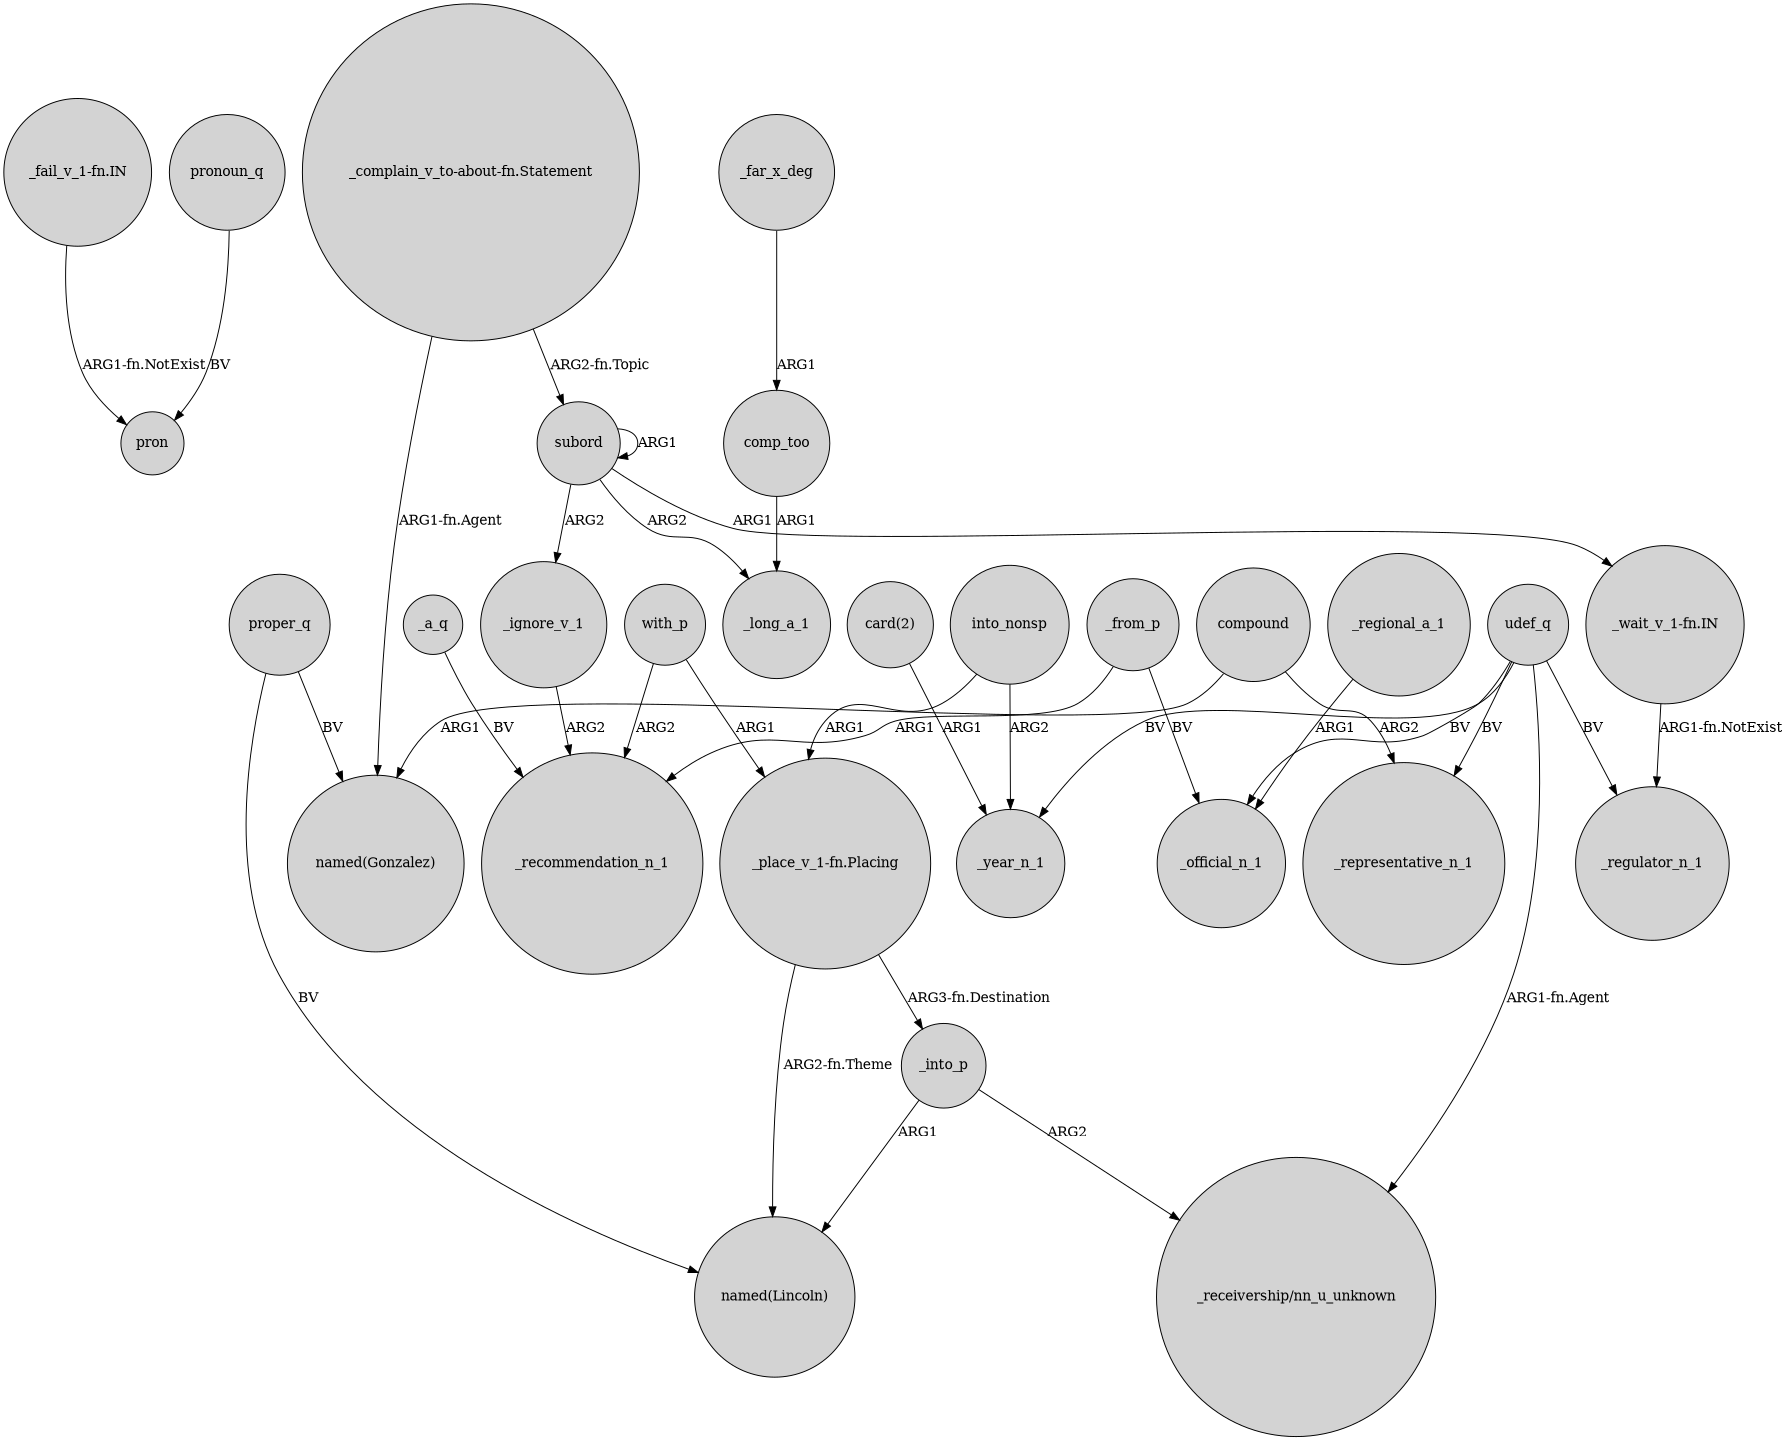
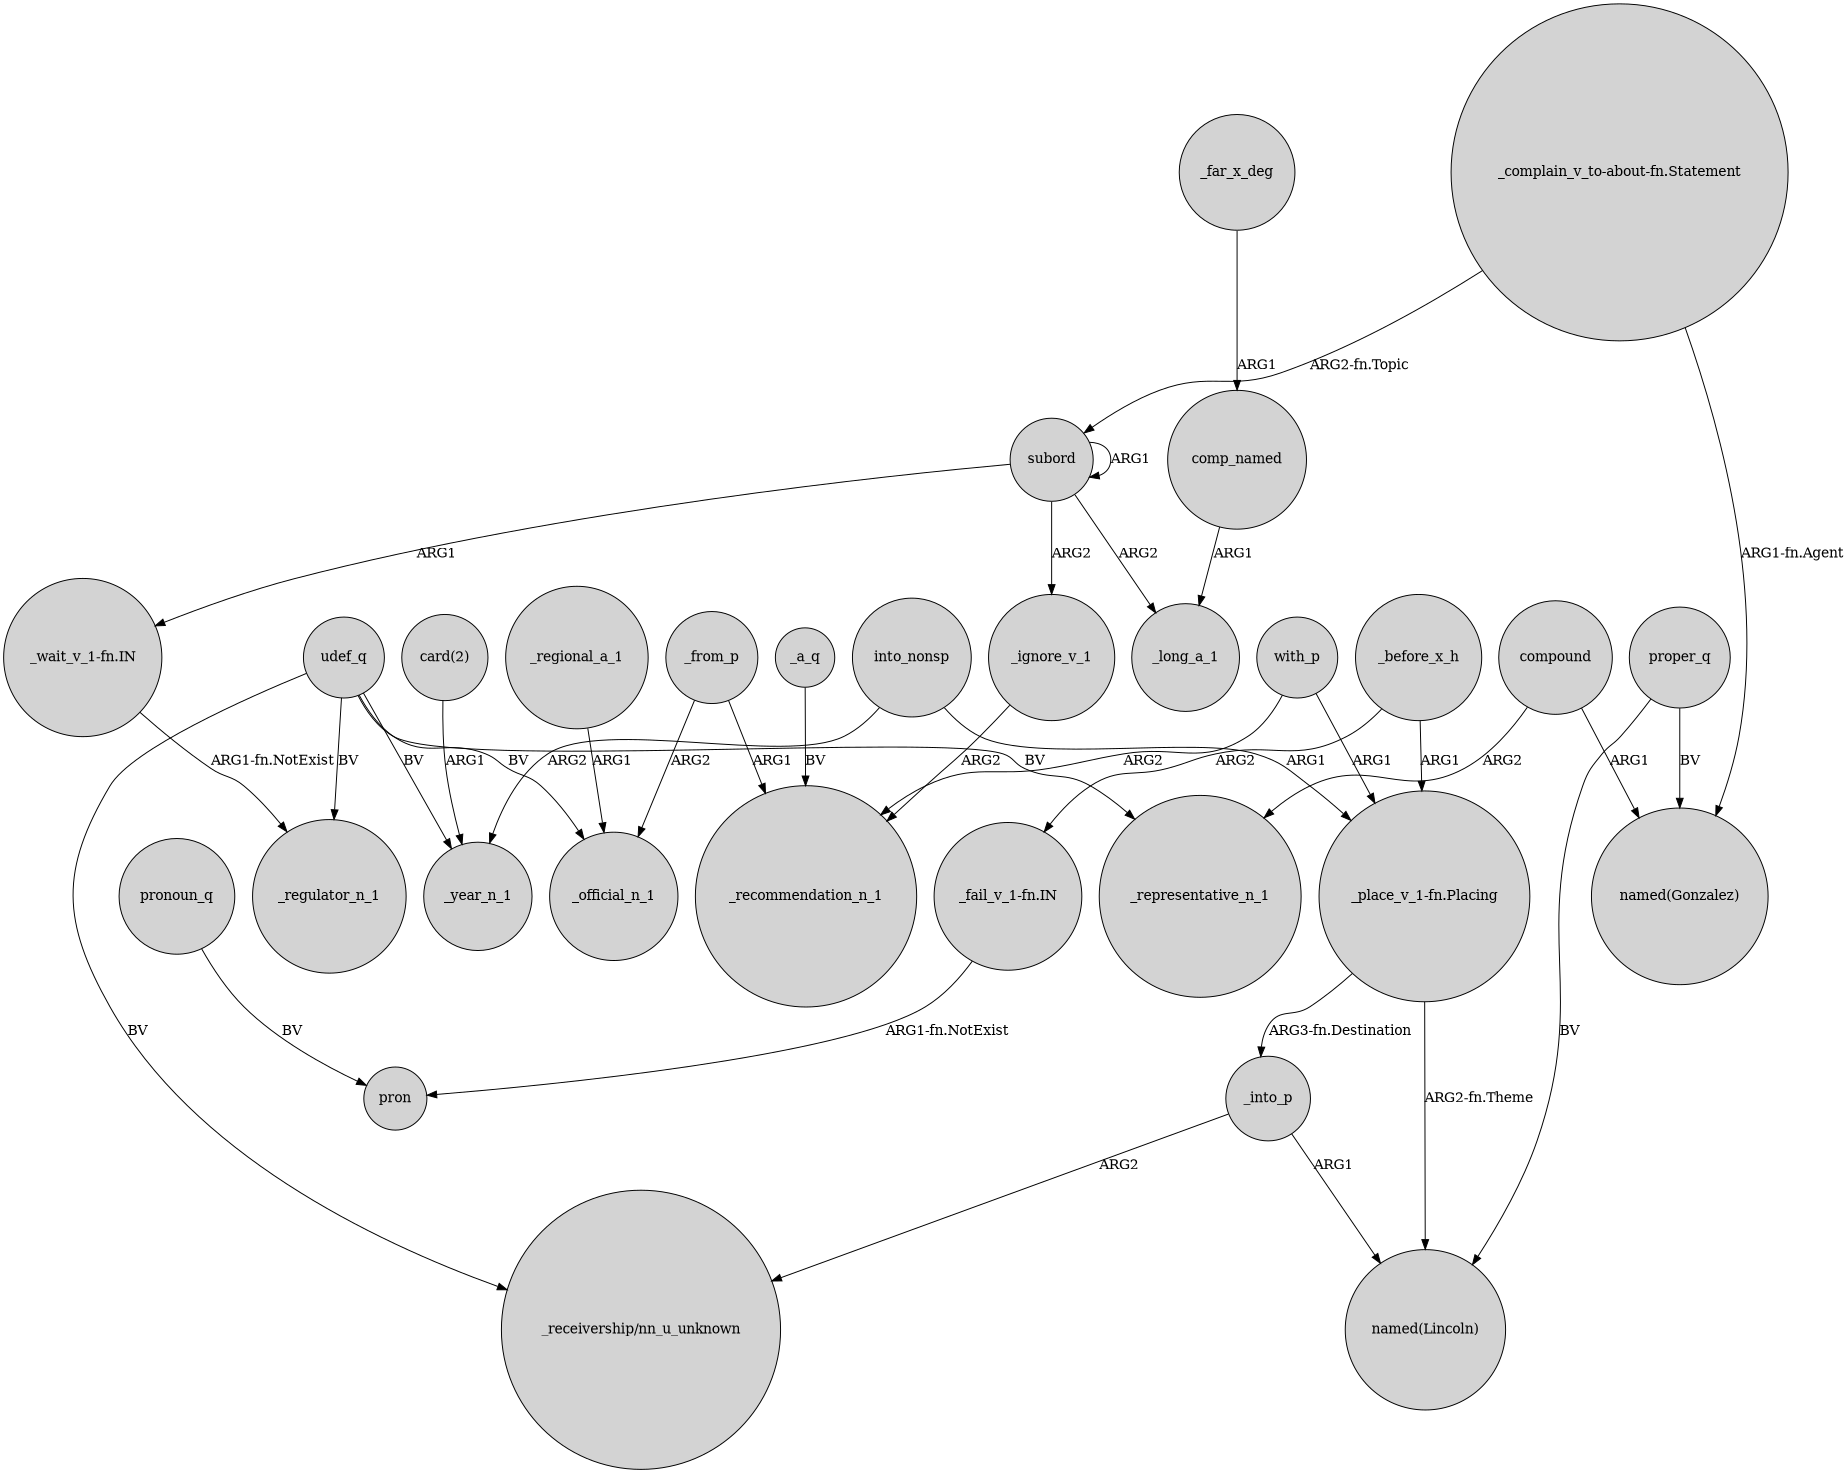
node "comp_too": label "comp_too" -> "comp_named"
node "_before_x_h": added
edge "_from_p" -> "_official_n_1": label "BV" -> "ARG2"
edge "udef_q" -> "_receivership/nn_u_unknown": label "ARG1-fn.Agent" -> "BV"
